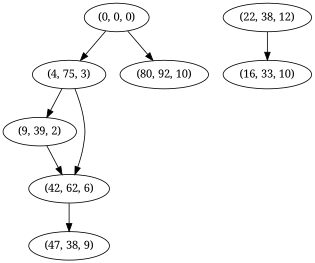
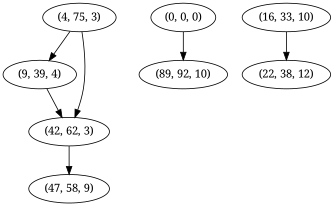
edge "(22, 38, 12)" -> "(16, 33, 10)": reversed
edge "(0, 0, 0)" -> "(4, 75, 3)": removed
node "(80, 92, 10)": label "(80, 92, 10)" -> "(89, 92, 10)"
node "(9, 39, 2)": label "(9, 39, 2)" -> "(9, 39, 4)"
node "(42, 62, 6)": label "(42, 62, 6)" -> "(42, 62, 3)"
node "(47, 38, 9)": label "(47, 38, 9)" -> "(47, 58, 9)"
